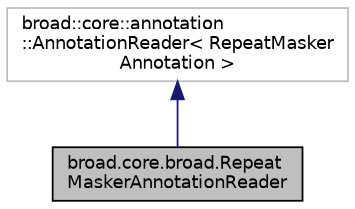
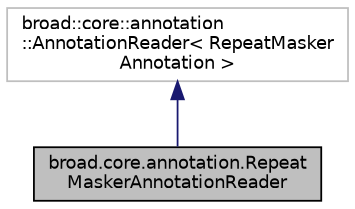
node "broad.core.broad.Repeat MaskerAnnotationReader": label "broad.core.broad.Repeat MaskerAnnotationReader" -> "broad.core.annotation.Repeat MaskerAnnotationReader"
